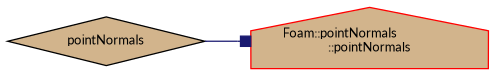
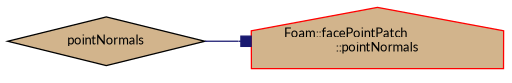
node "Foam::pointNormals ::pointNormals": label "Foam::pointNormals ::pointNormals" -> "Foam::facePointPatch ::pointNormals"
